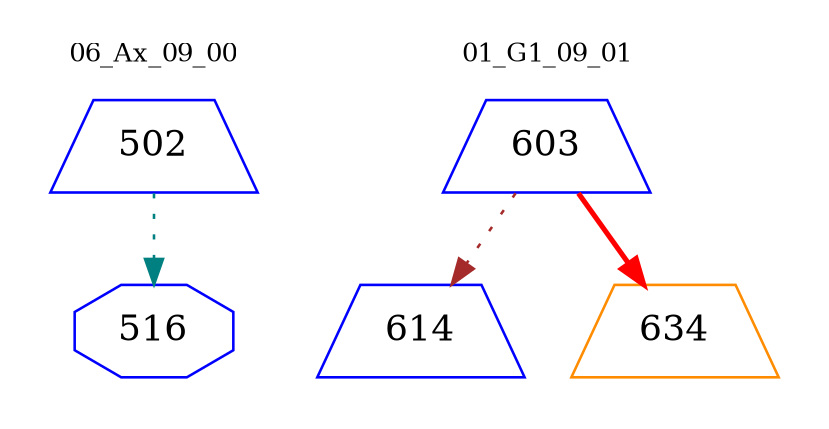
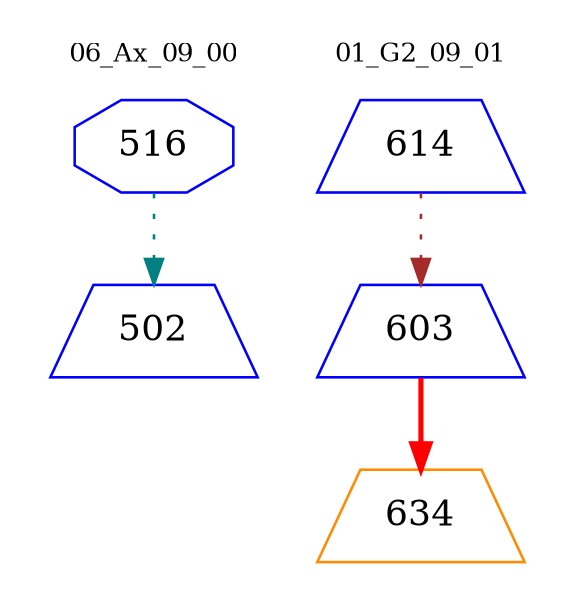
cluster "01_G1_09_01": label "01_G1_09_01" -> "01_G2_09_01"
edge "502" -> "516": reversed
edge "603" -> "614": reversed
